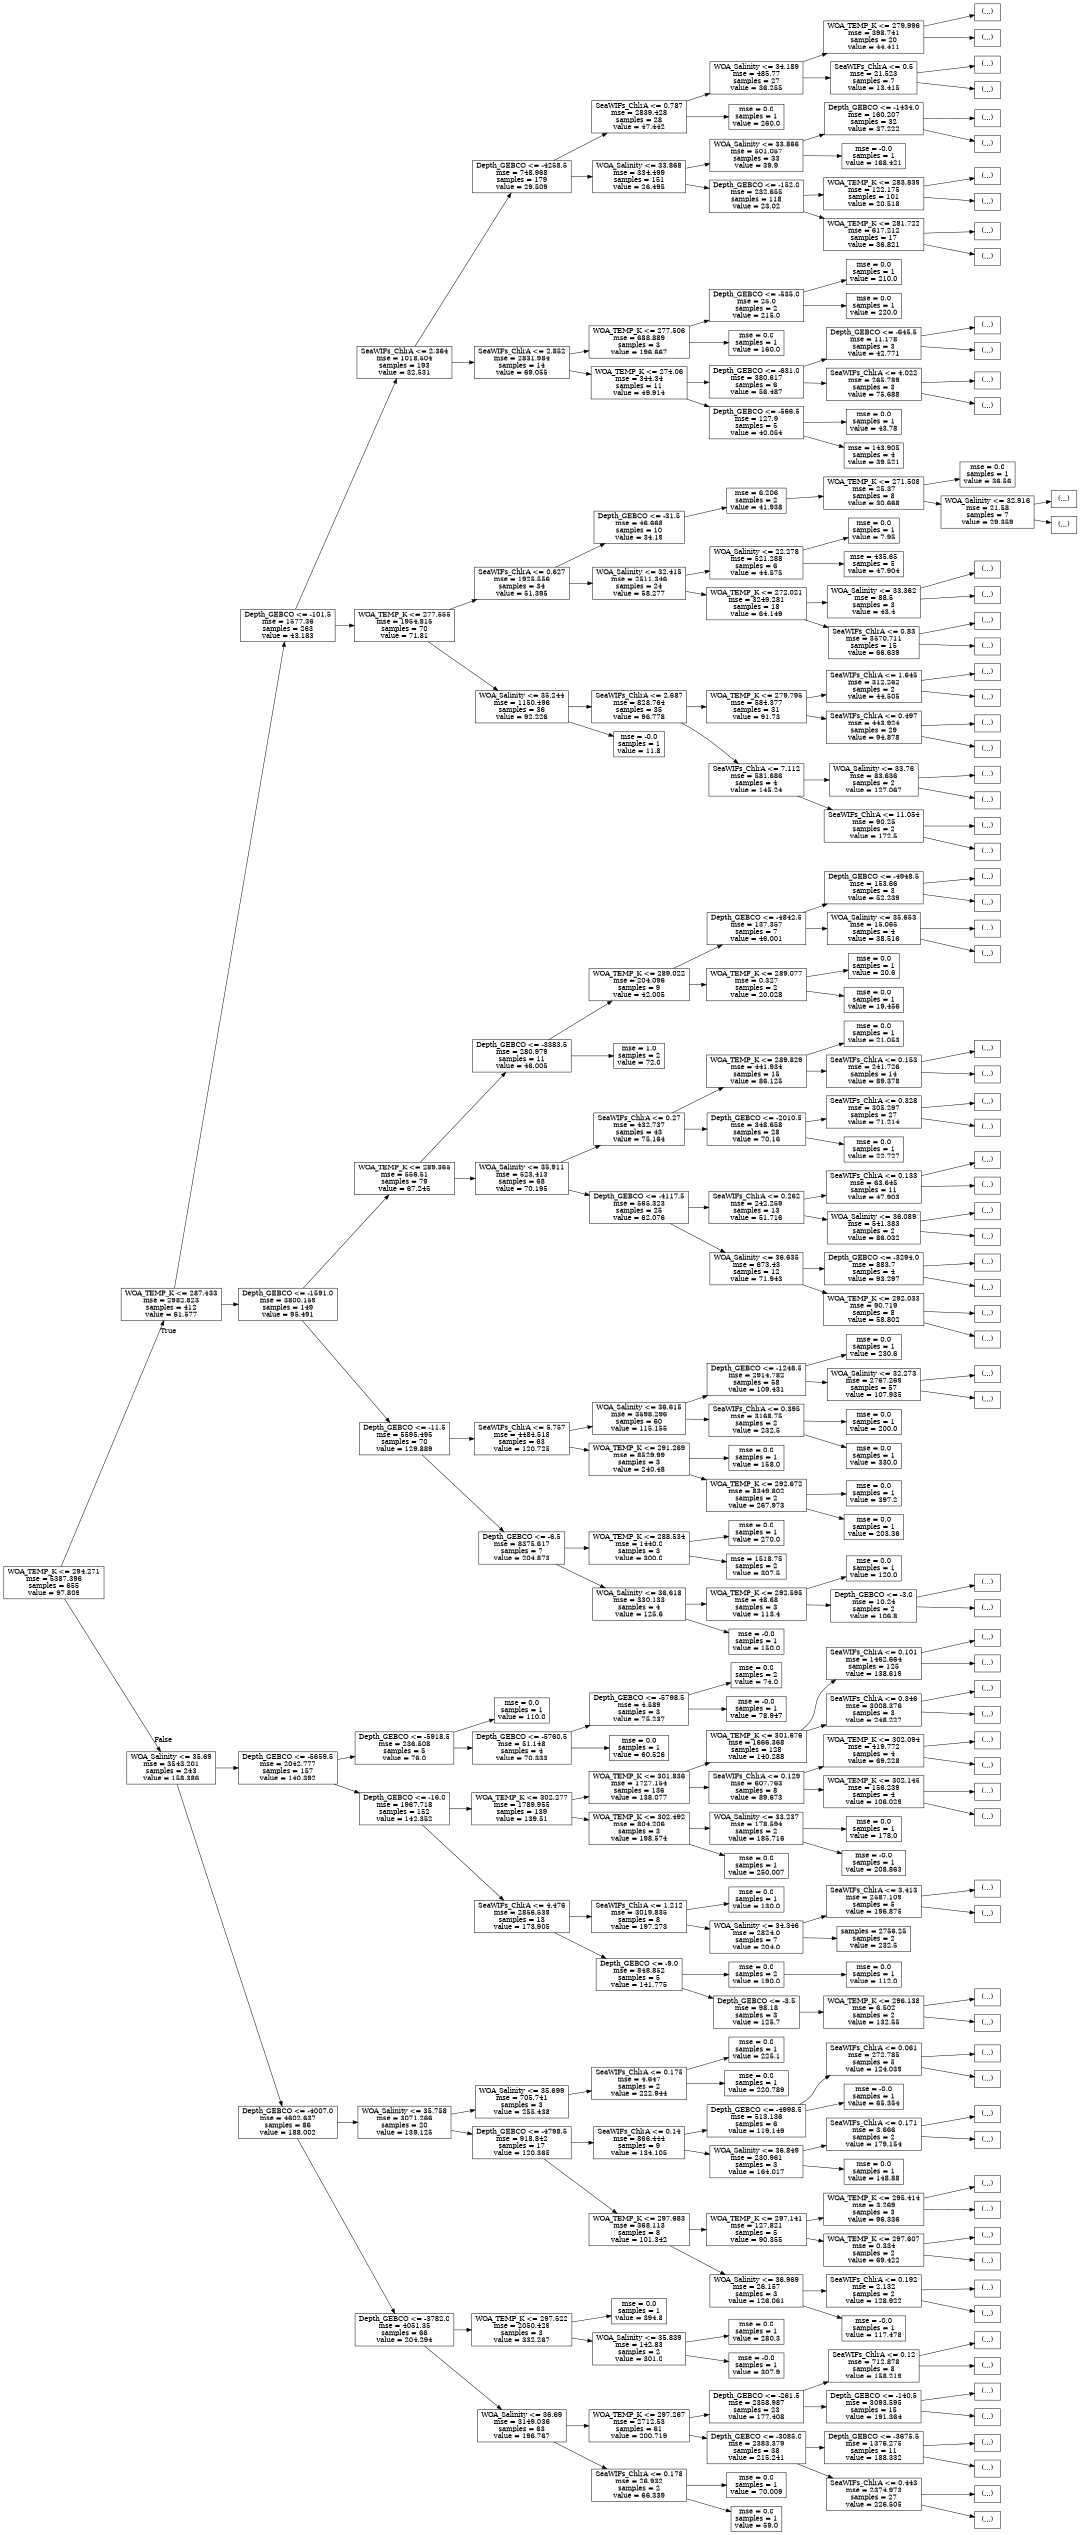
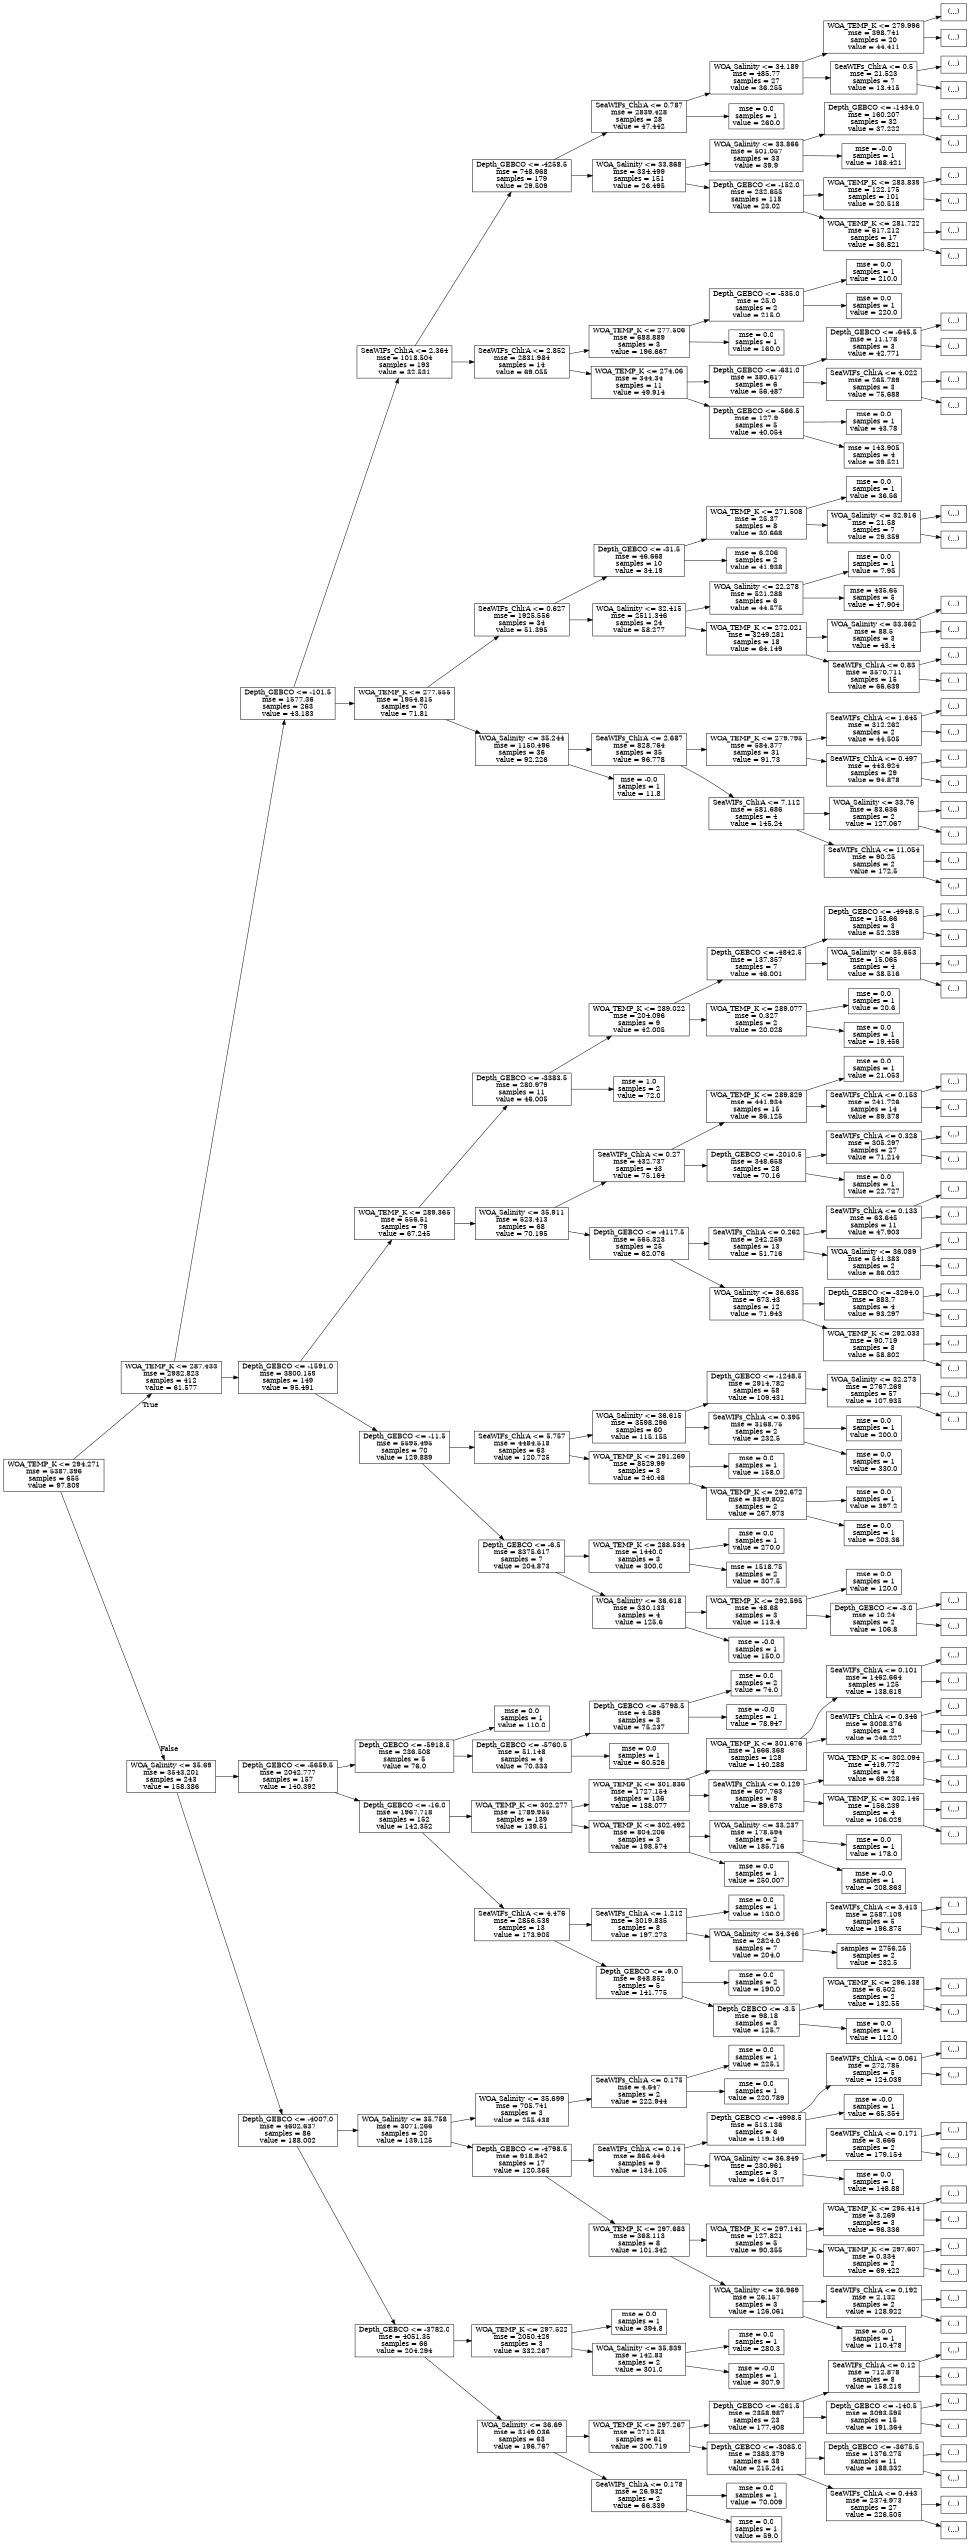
edge "mse = 6.206 samples = 2 value = 41.938" -> "WOA_TEMP_K <= 271.508 mse = 25.37 samples = 8 value = 30.668": now "Depth_GEBCO <= -31.5 mse = 46.668 samples = 10 value = 34.19" -> "WOA_TEMP_K <= 271.508 mse = 25.37 samples = 8 value = 30.668"
node "mse = 0.0 samples = 1 value = 230.6": removed
edge "mse = 0.0 samples = 2 value = 190.0" -> "mse = 0.0 samples = 1 value = 112.0": now "Depth_GEBCO <= -3.5 mse = 98.18 samples = 3 value = 125.7" -> "mse = 0.0 samples = 1 value = 112.0"
node "mse = -0.0 samples = 1 value = 117.478": label "mse = -0.0 samples = 1 value = 117.478" -> "mse = -0.0 samples = 1 value = 110.478"
